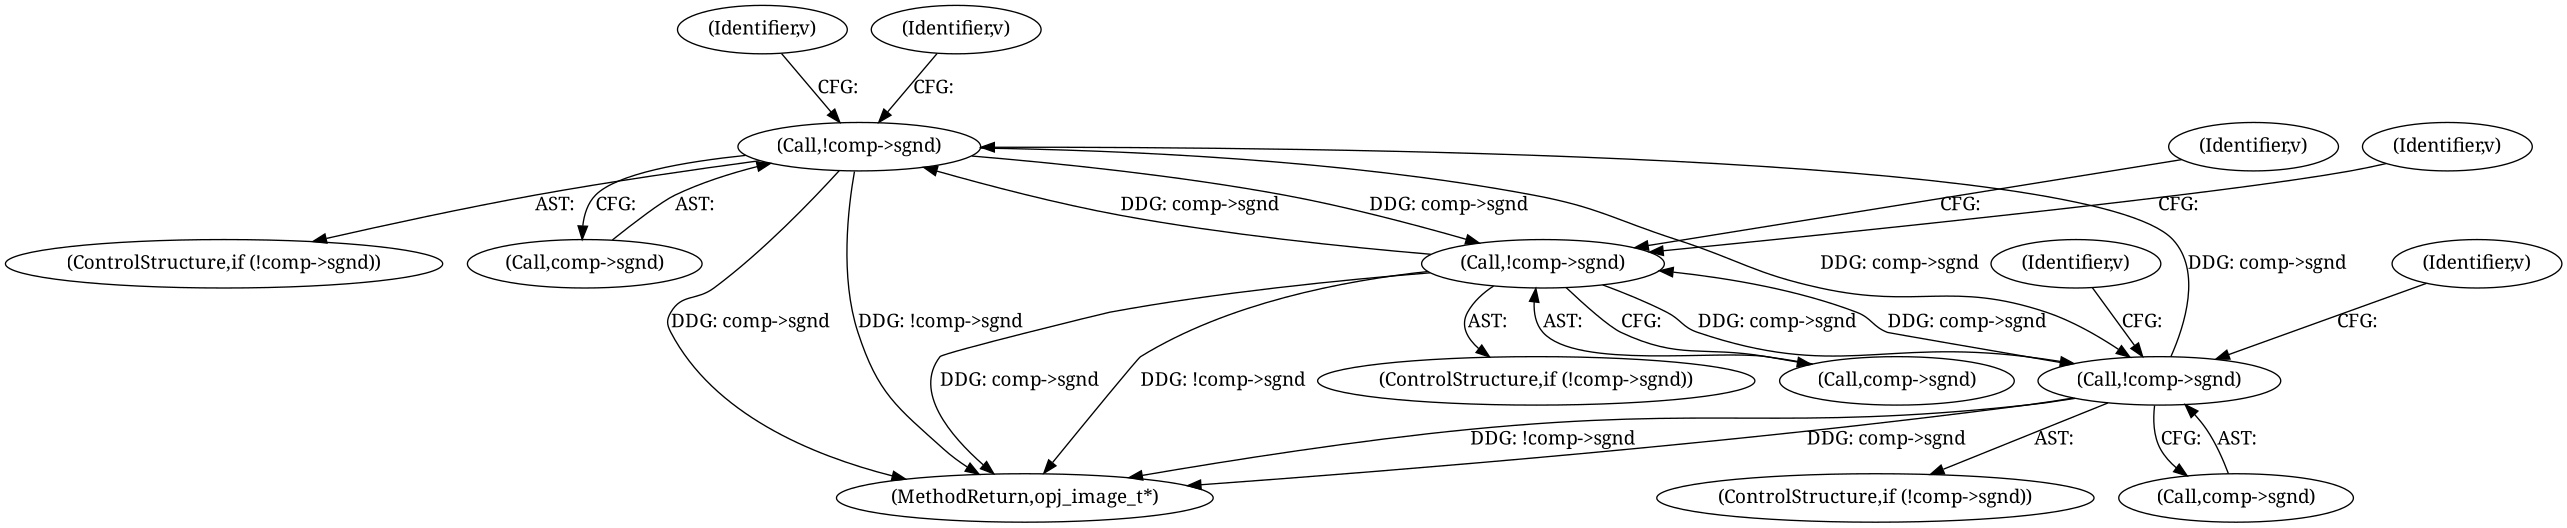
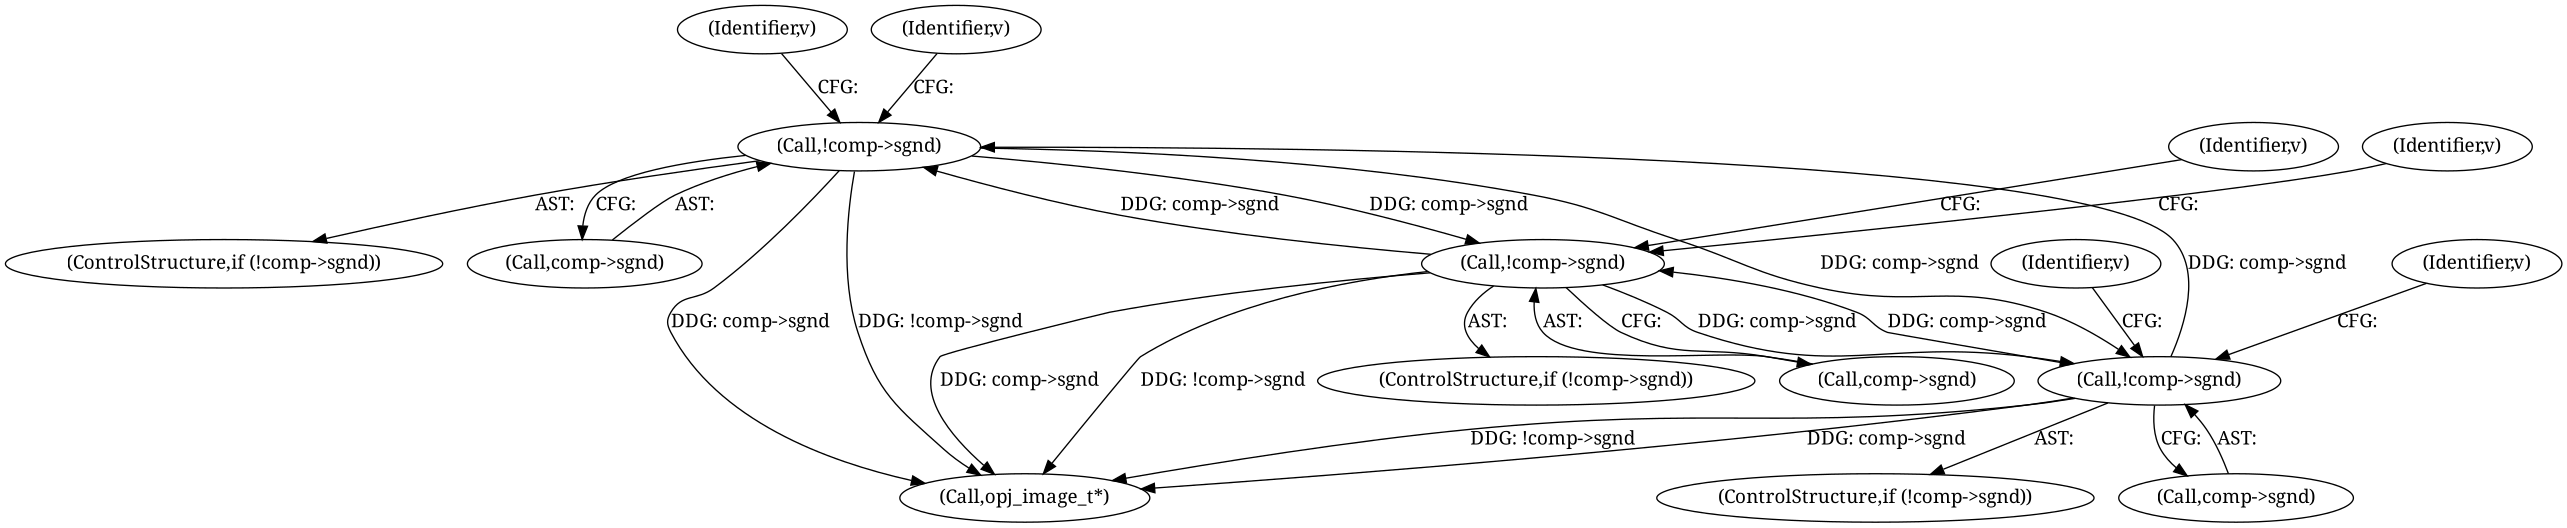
node "(MethodReturn,opj_image_t*)": label "(MethodReturn,opj_image_t*)" -> "(Call,opj_image_t*)"
